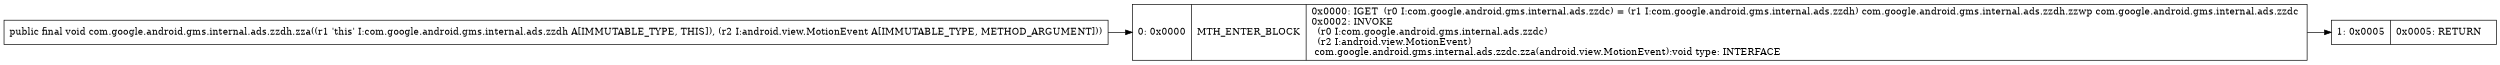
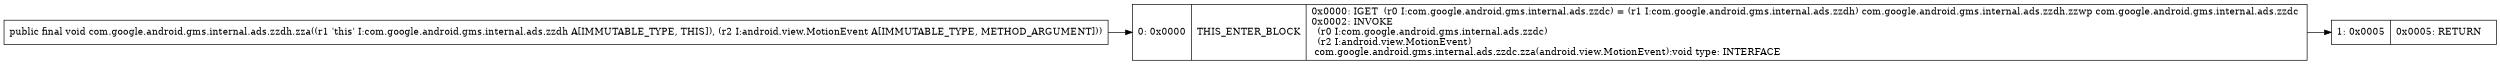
node "0: 0x0000": text "MTH_ENTER_BLOCK" -> "THIS_ENTER_BLOCK"
